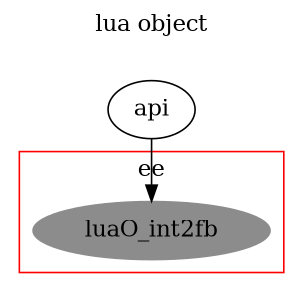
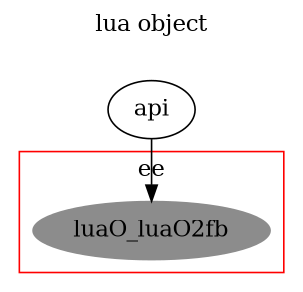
node "luaO_int2fb": label "luaO_int2fb" -> "luaO_luaO2fb"
